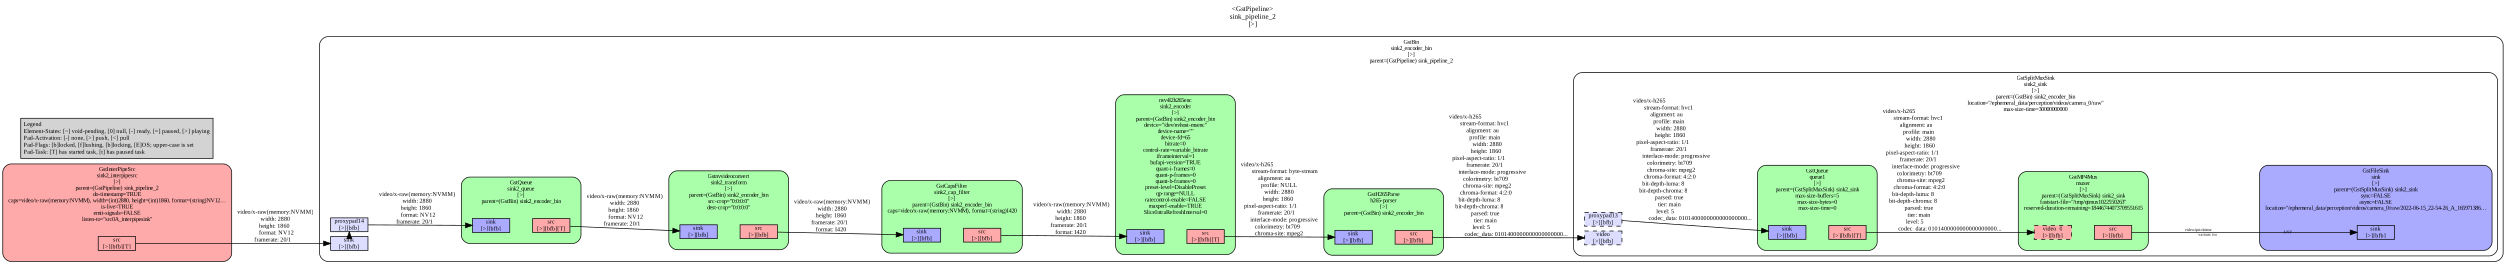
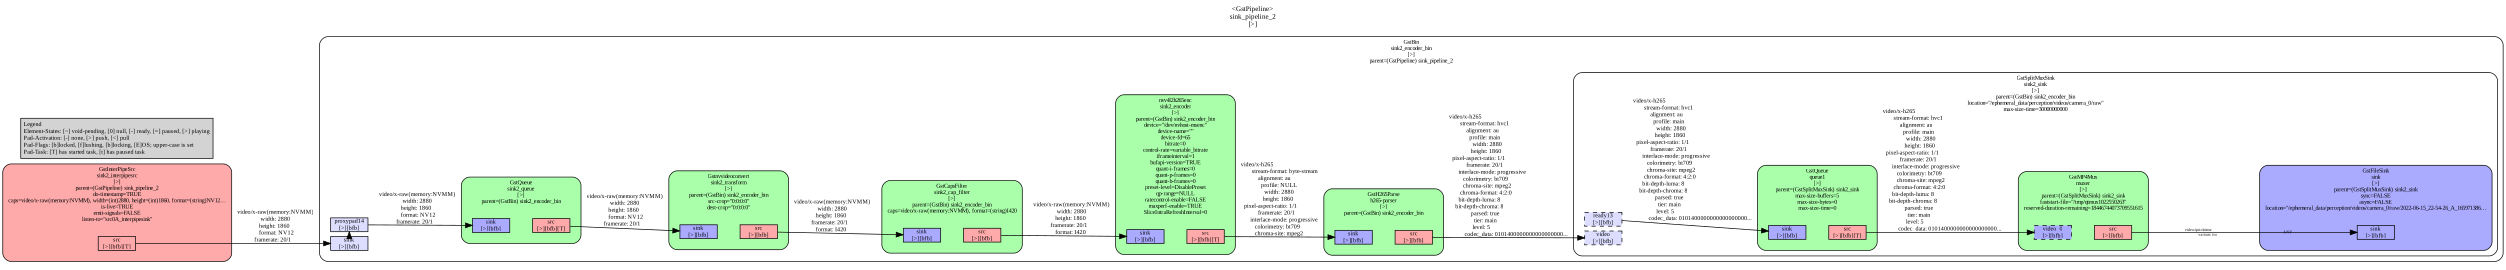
node "proxypad13 [>][bfb]": label "proxypad13 [>][bfb]" -> "ready13 [>][bfb]"
node "video_0 [>][bfb]": fillcolor #ffaaaa -> #aaaaff
